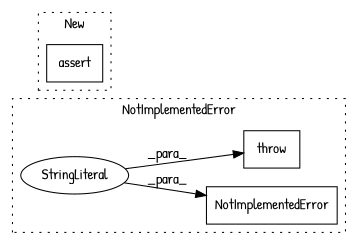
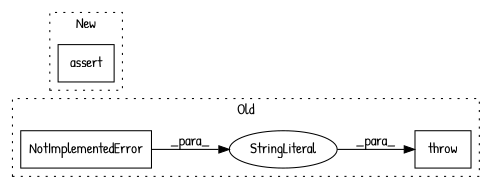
cluster "NotImplementedError": label "NotImplementedError" -> "Old"
edge "StringLiteral" -> "NotImplementedError": reversed
